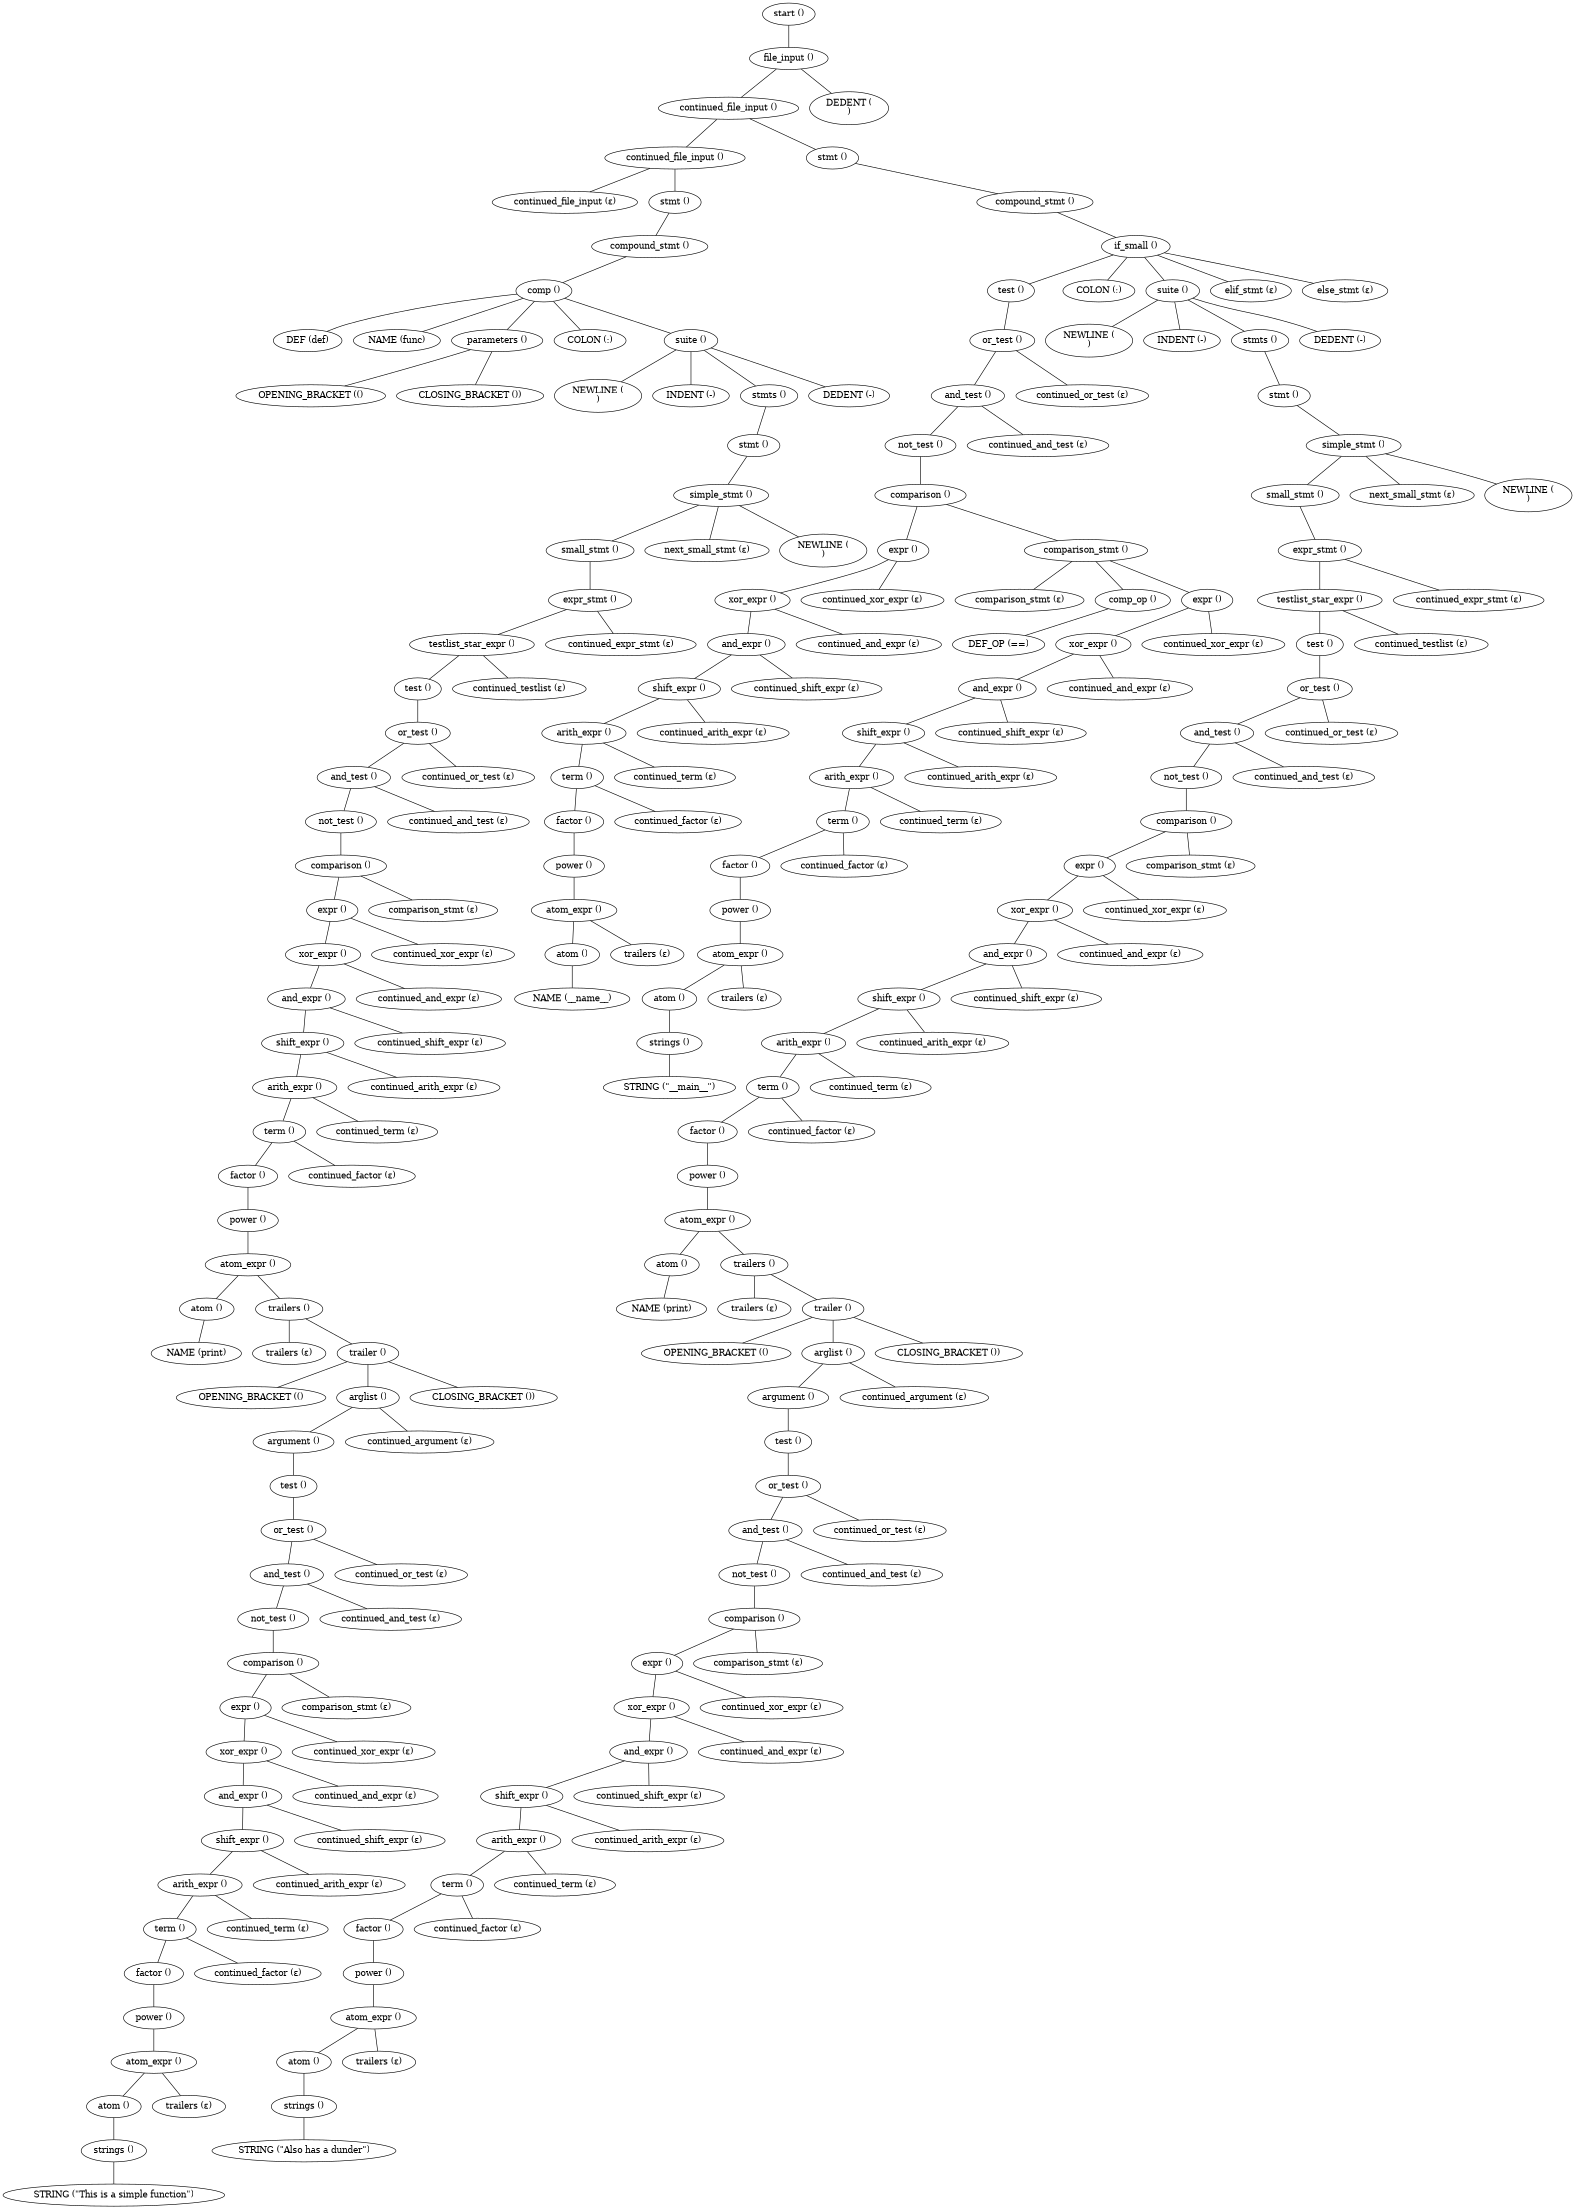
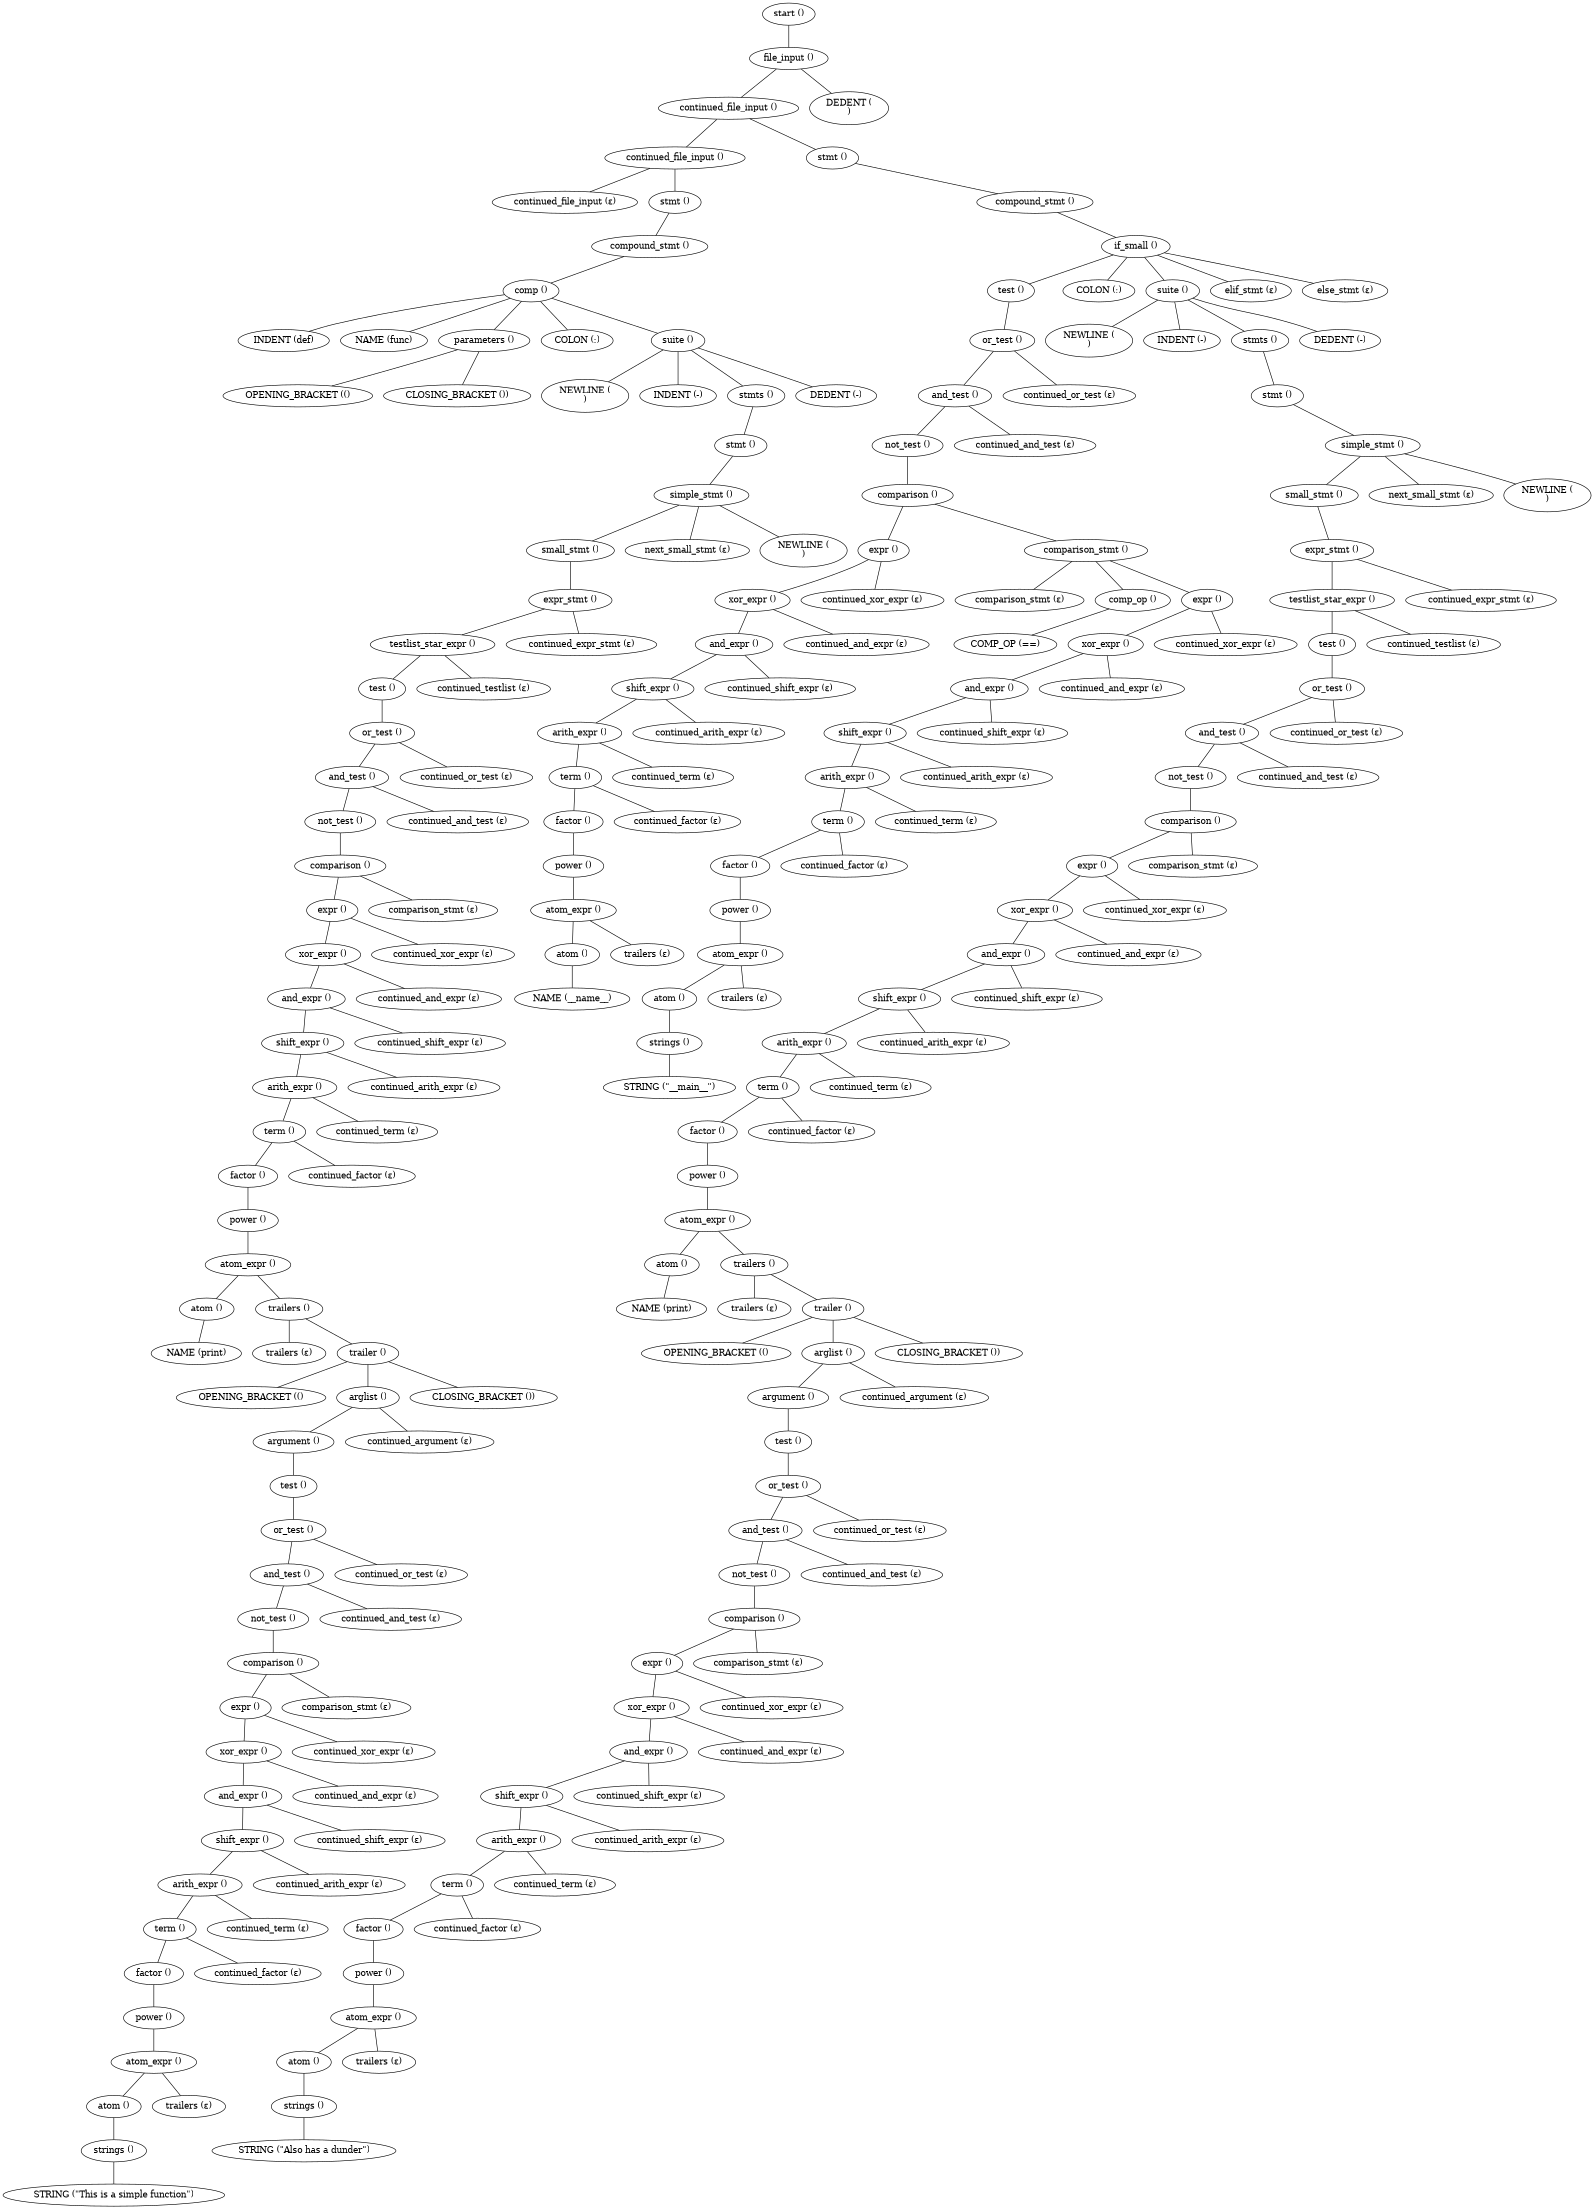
node "DEF (def)": label "DEF (def)" -> "INDENT (def)"
node "DEF_OP (==)": label "DEF_OP (==)" -> "COMP_OP (==)"
